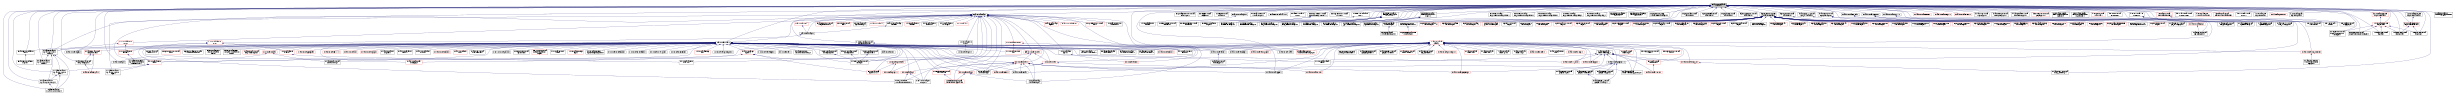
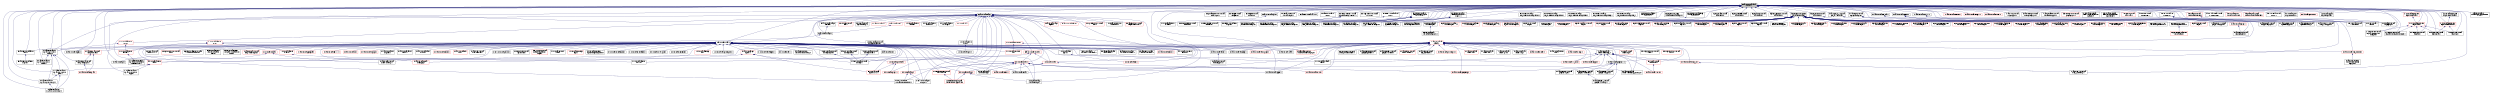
node "boards/common/esp8266 /include/board_common.h": added
